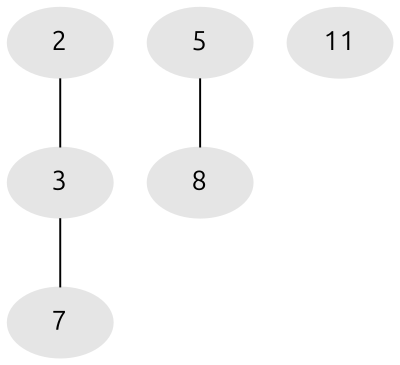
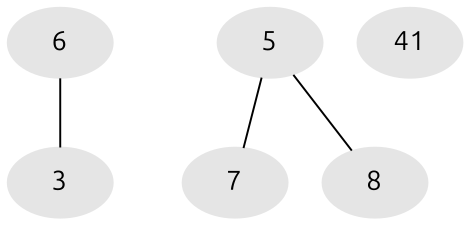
node "2": label "2" -> "6"
node "11": label "11" -> "41"
edge "3" -- "7": now "5" -- "7"
